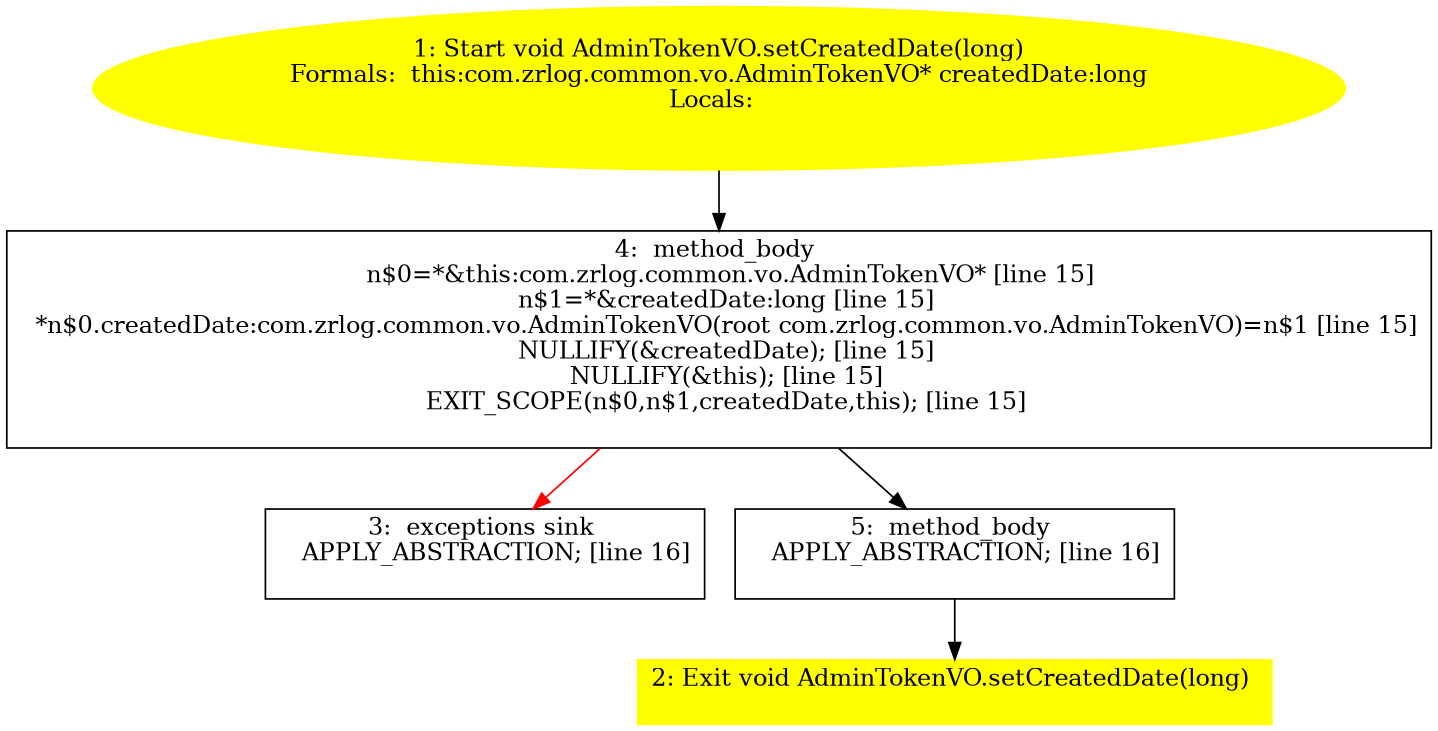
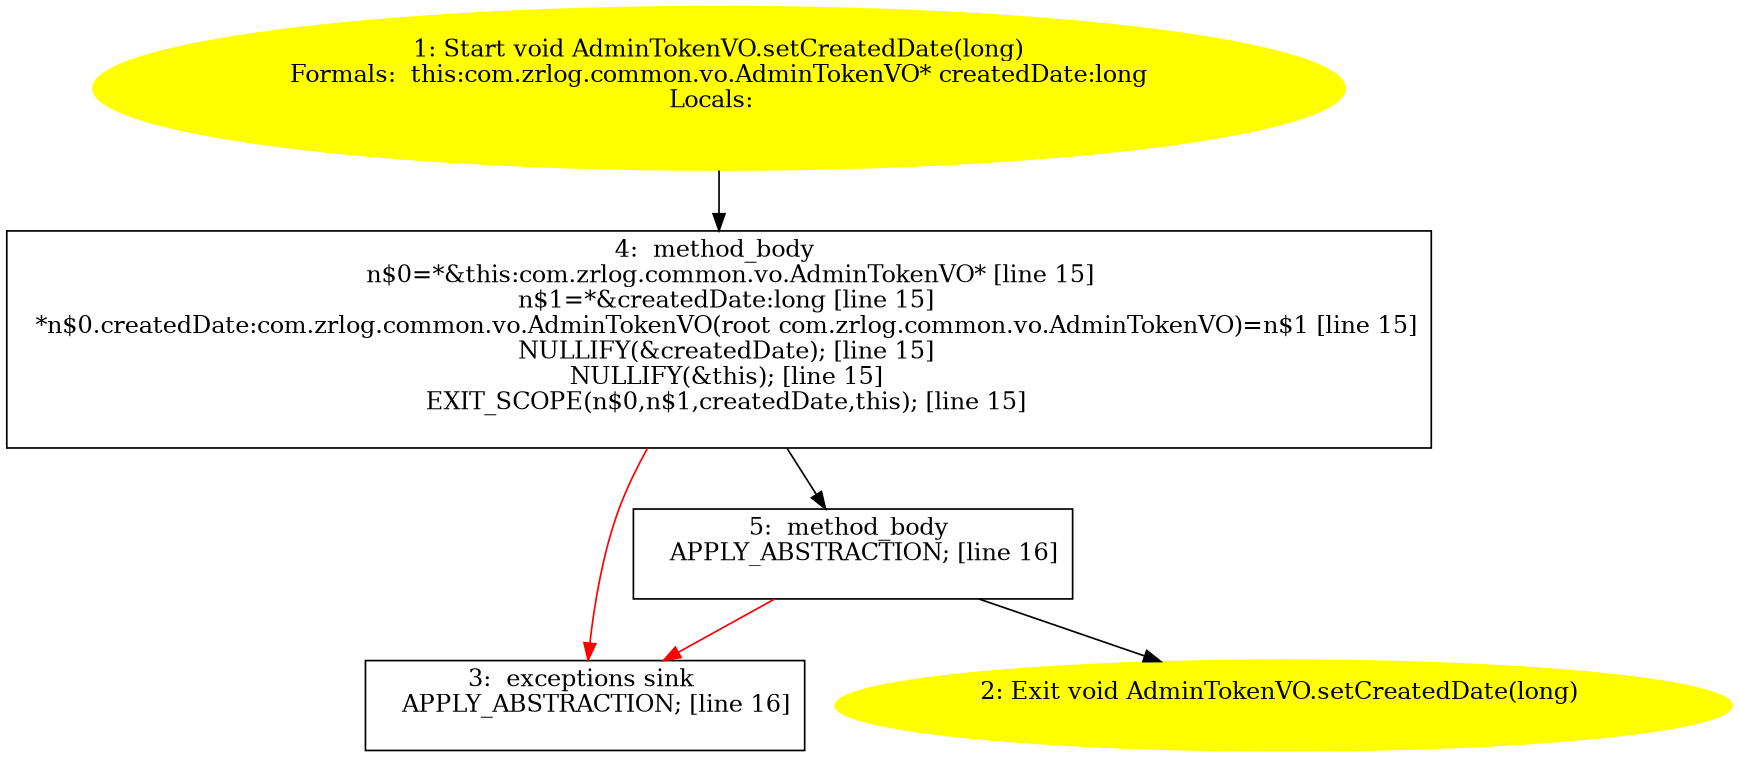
edge "5:  method_body APPLY_ABSTRACTION; [line 16]" -> "3:  exceptions sink APPLY_ABSTRACTION; [line 16]": added
node "2: Exit void AdminTokenVO.setCreatedDate(long)": shape box -> ellipse
